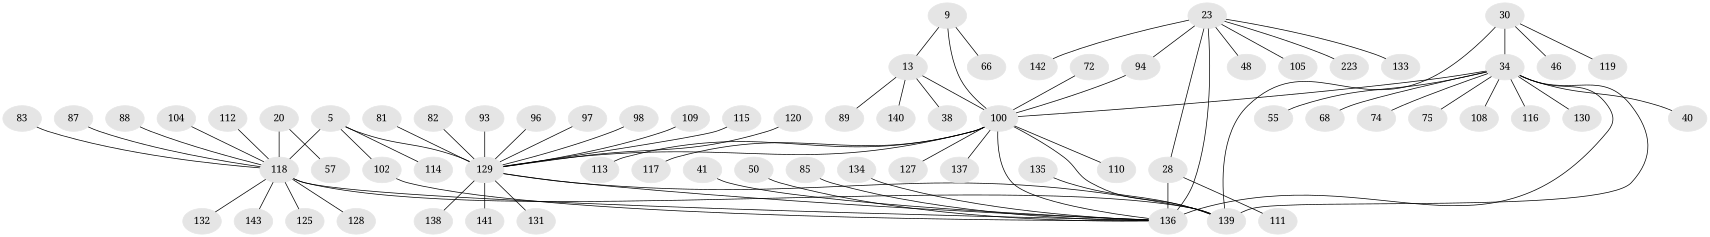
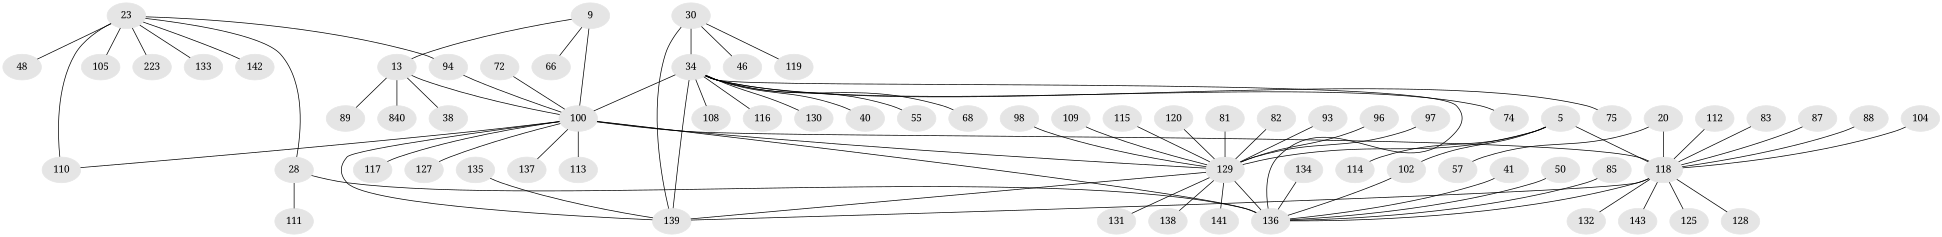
node "140": label "140" -> "840"
edge "23" -- "136": now "23" -- "110"
edge "100" -- "118": added
